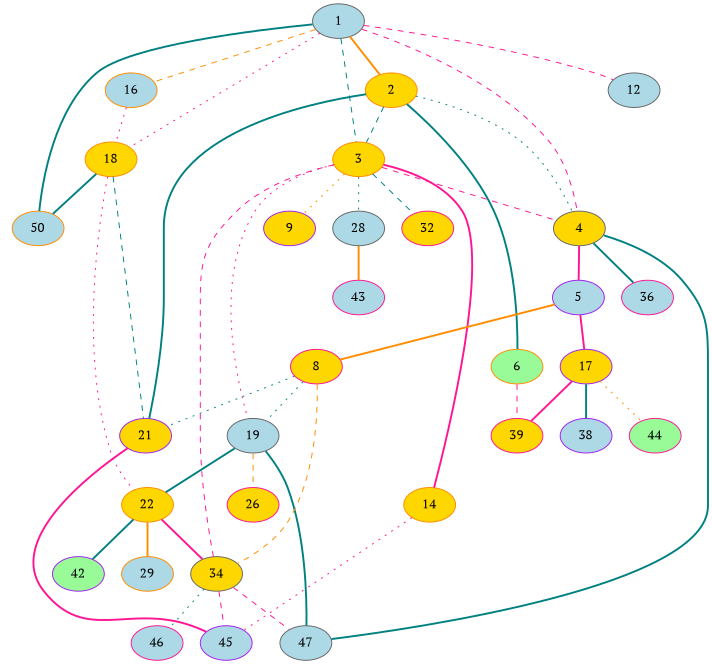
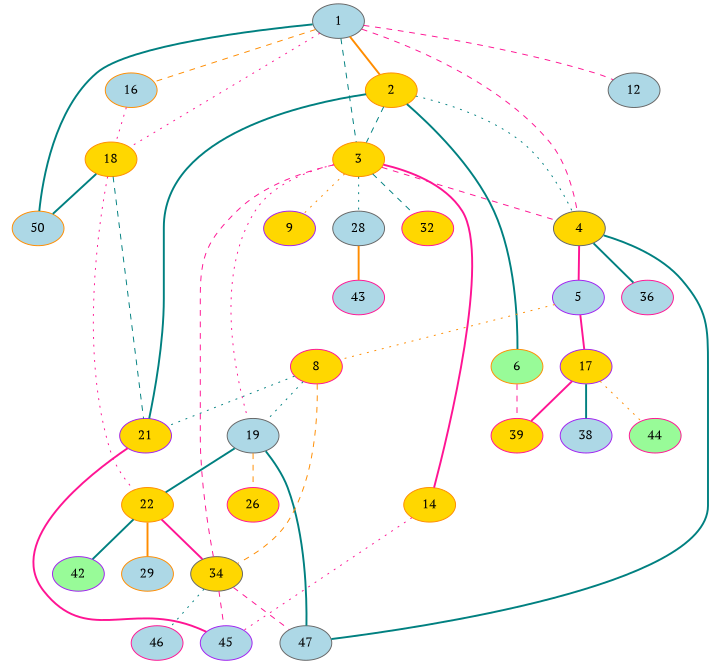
edge "5" -- "8": style bold -> dotted
